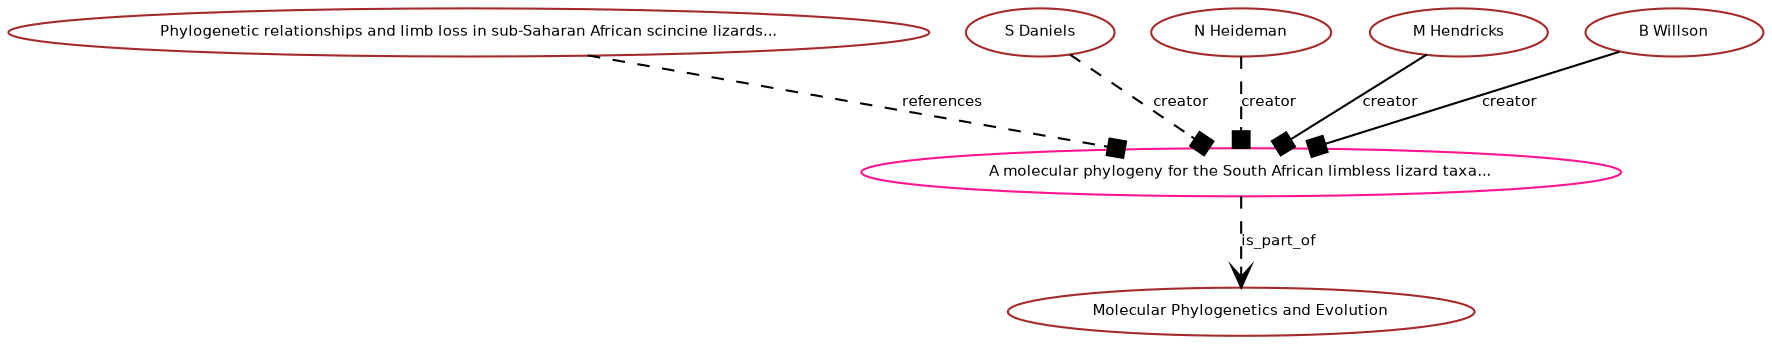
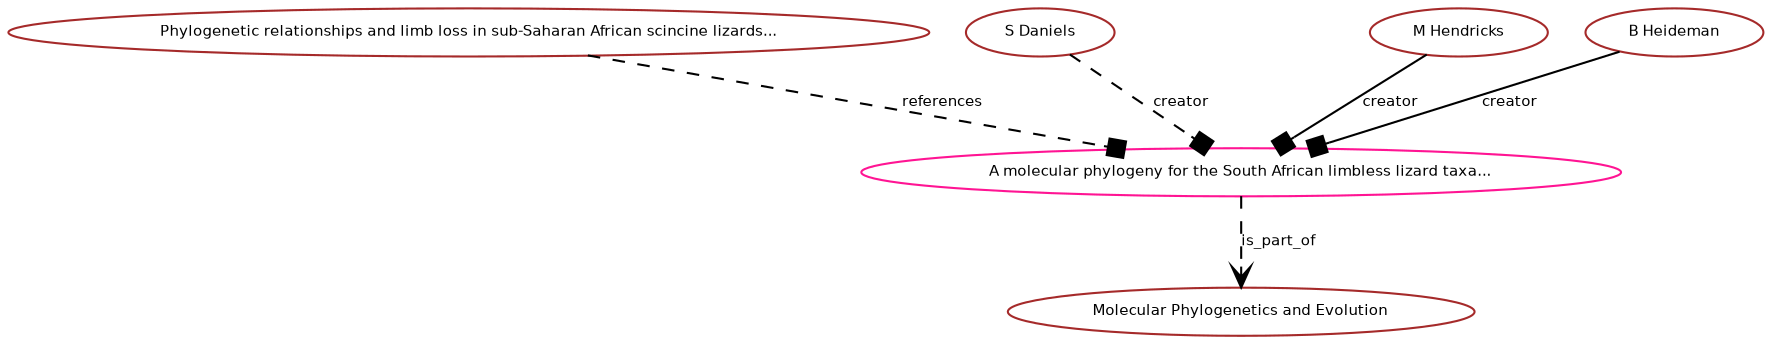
node "N Heideman": removed
node "B Willson": label "B Willson" -> "B Heideman"
